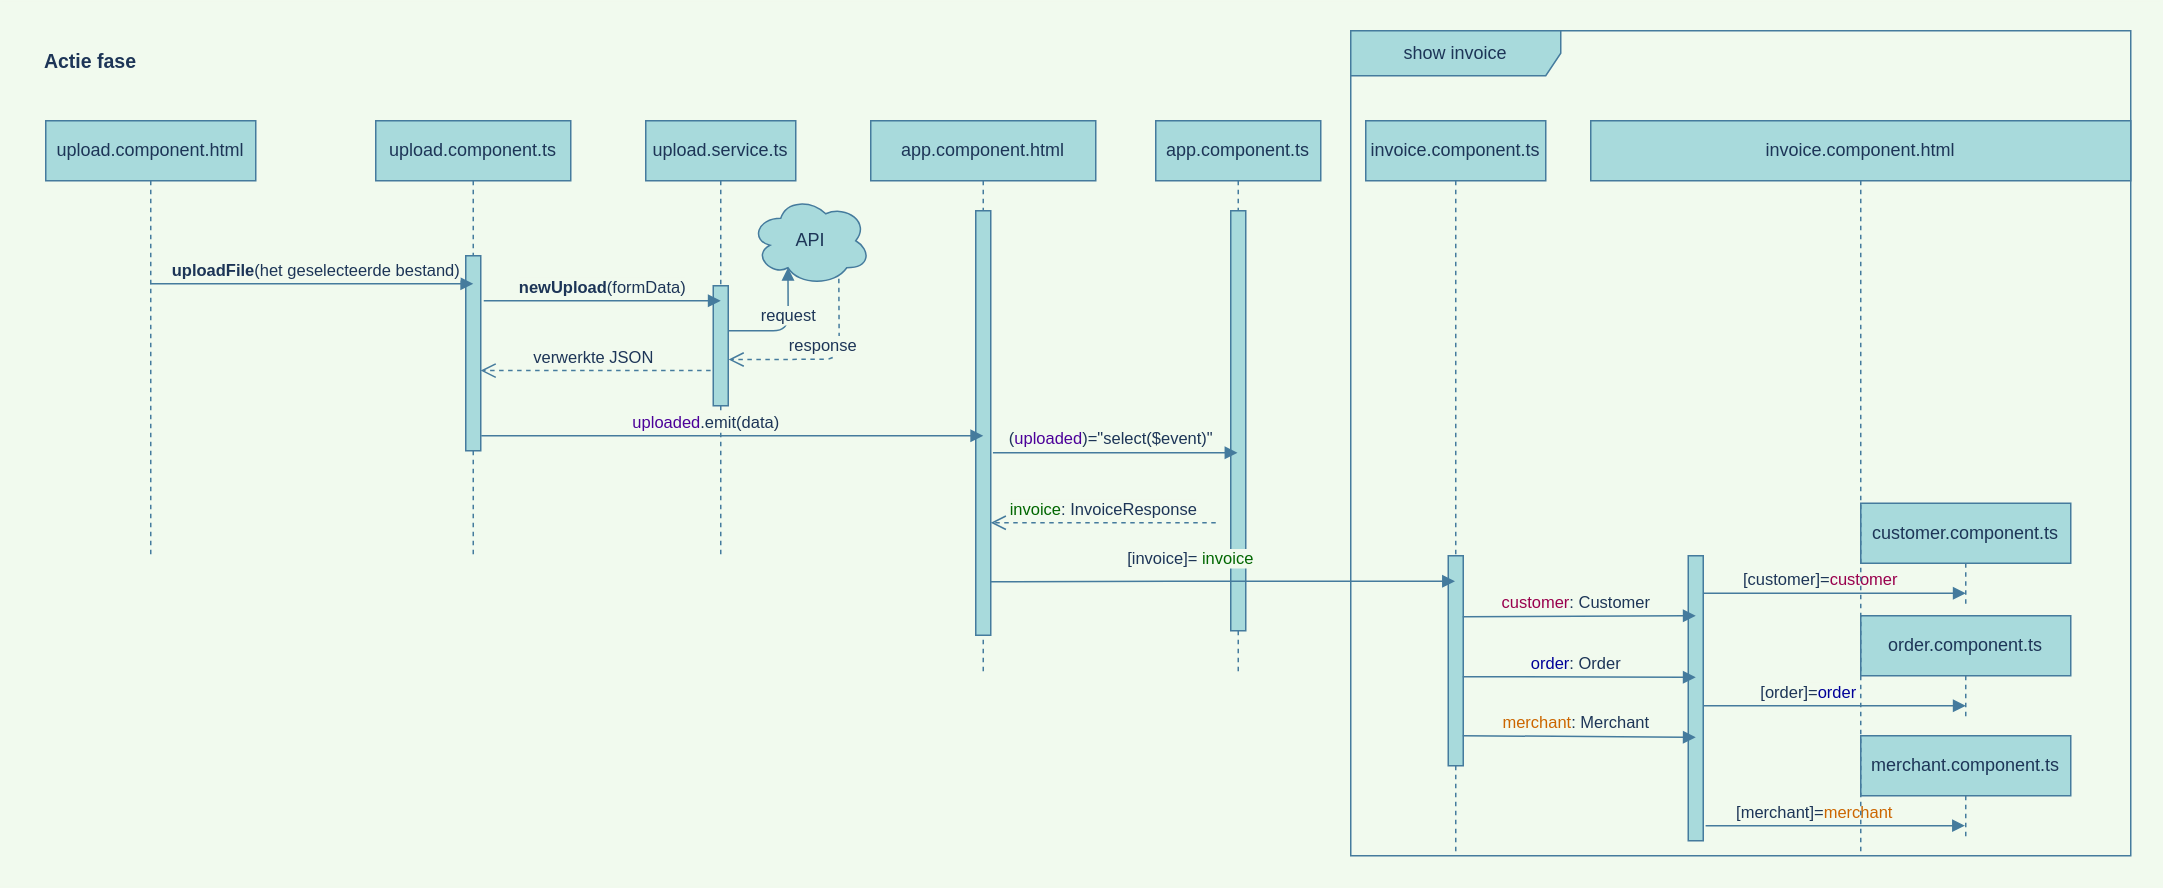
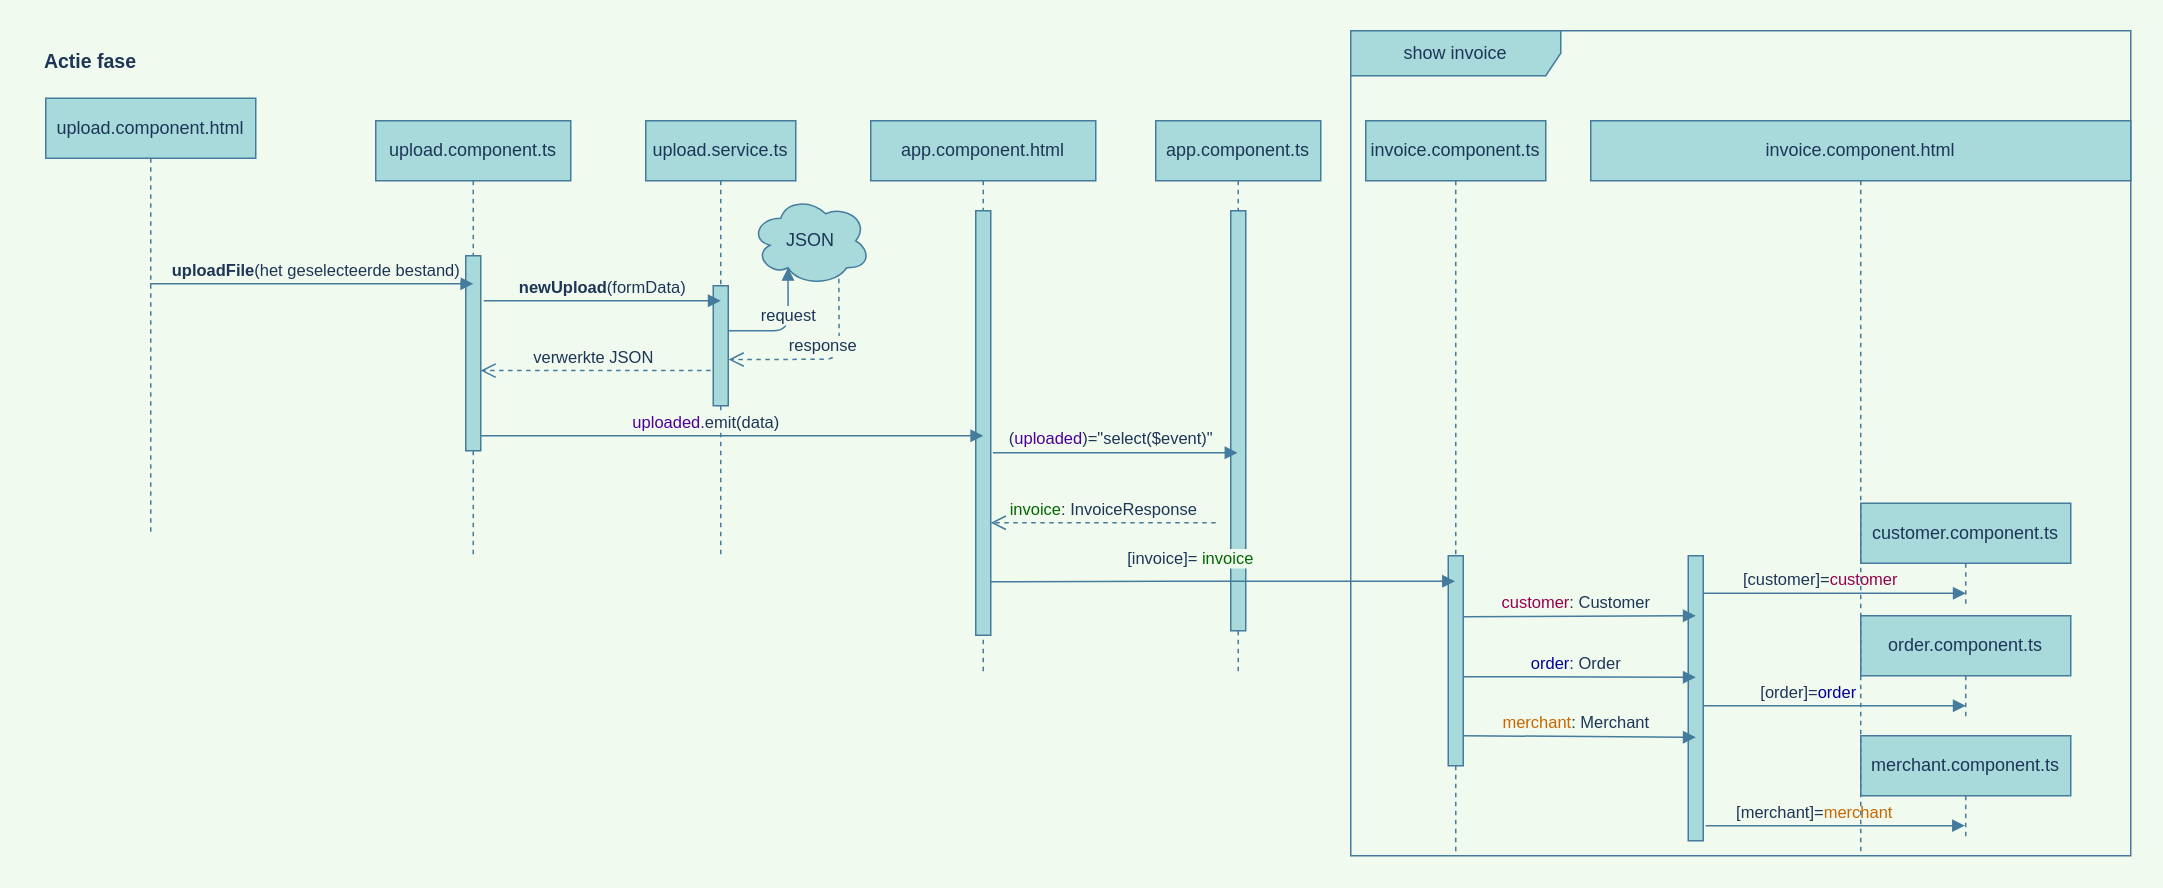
node "API": label "API" -> "JSON"
node "upload.component.html": moved (151, 338) -> (151, 316)
